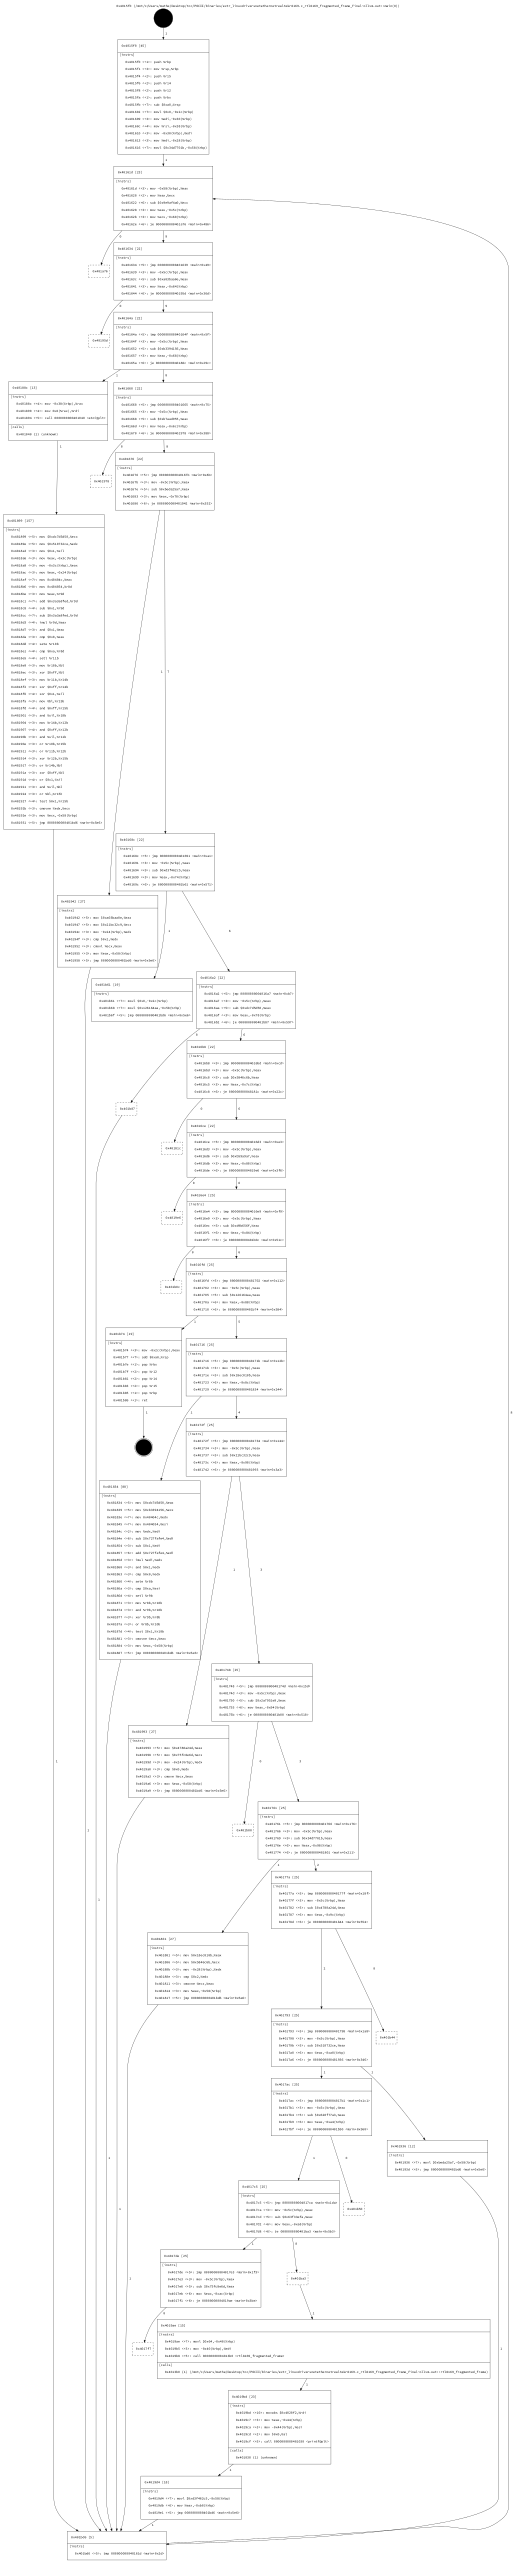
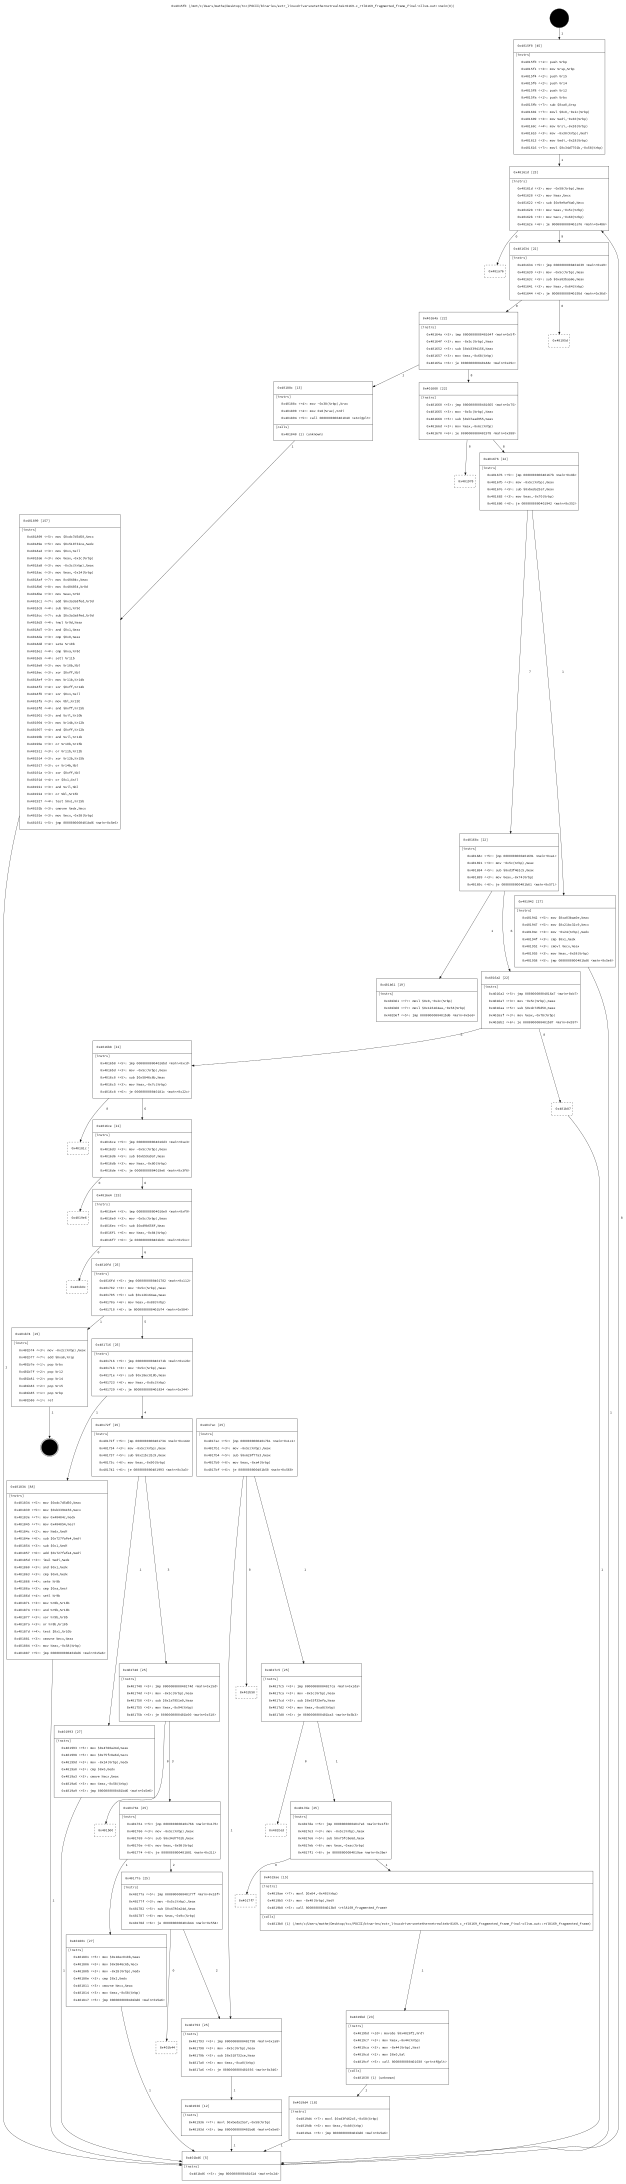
edge "0x401793 [25]" -> "0x4017ac [25]": reversed
edge "0x401ba3" -> "0x4019ae [15]": now "0x4017de [25]" -> "0x4019ae [15]"
